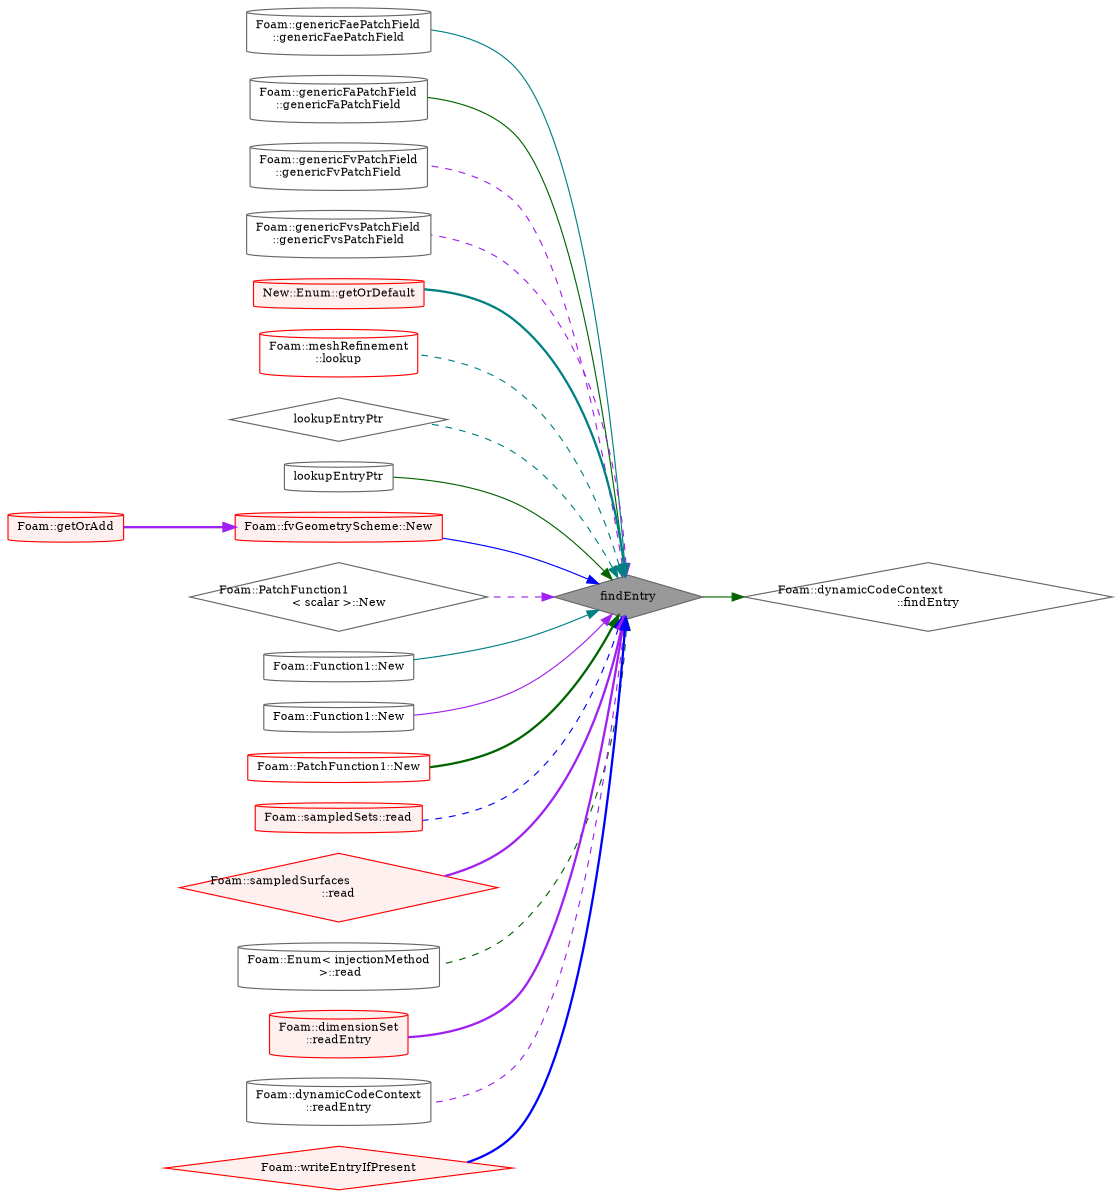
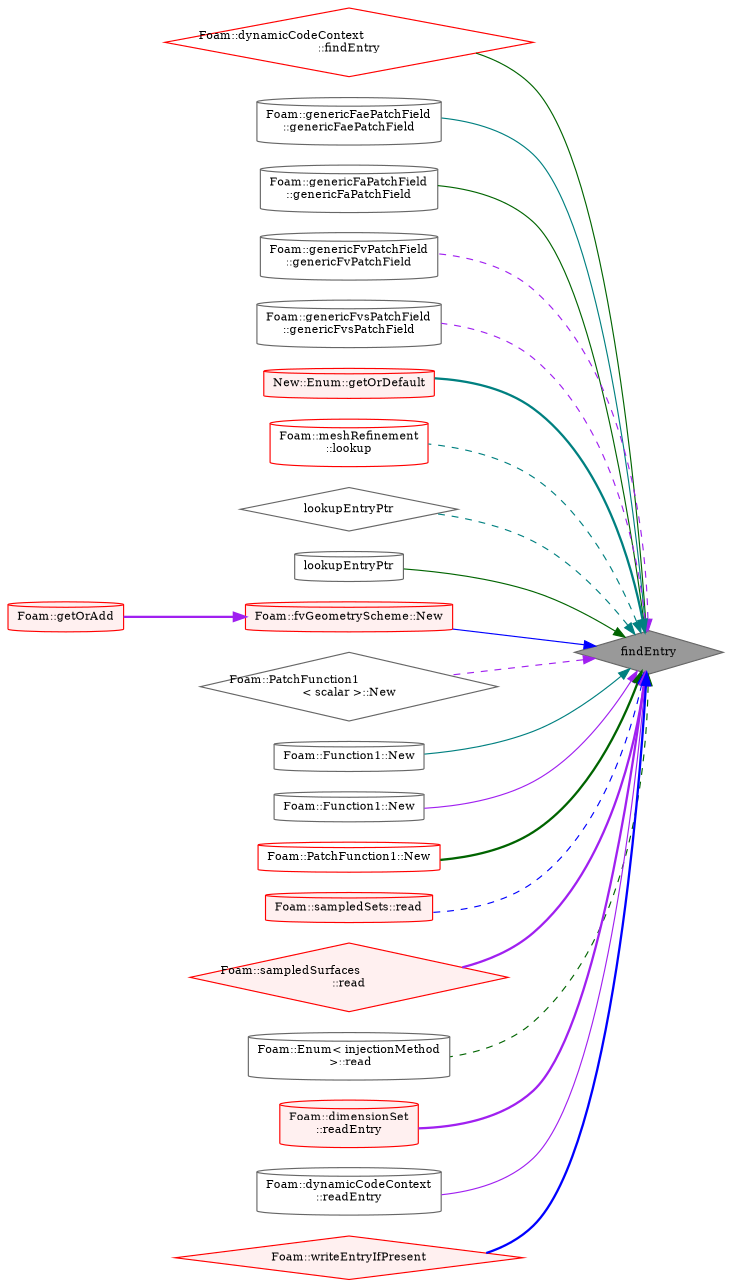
edge "findEntry" -> "Foam::dynamicCodeContext ::findEntry": reversed
node "Foam::dynamicCodeContext ::findEntry": color grey40 -> red
edge "Foam::dynamicCodeContext ::readEntry" -> "findEntry": style dashed -> solid
